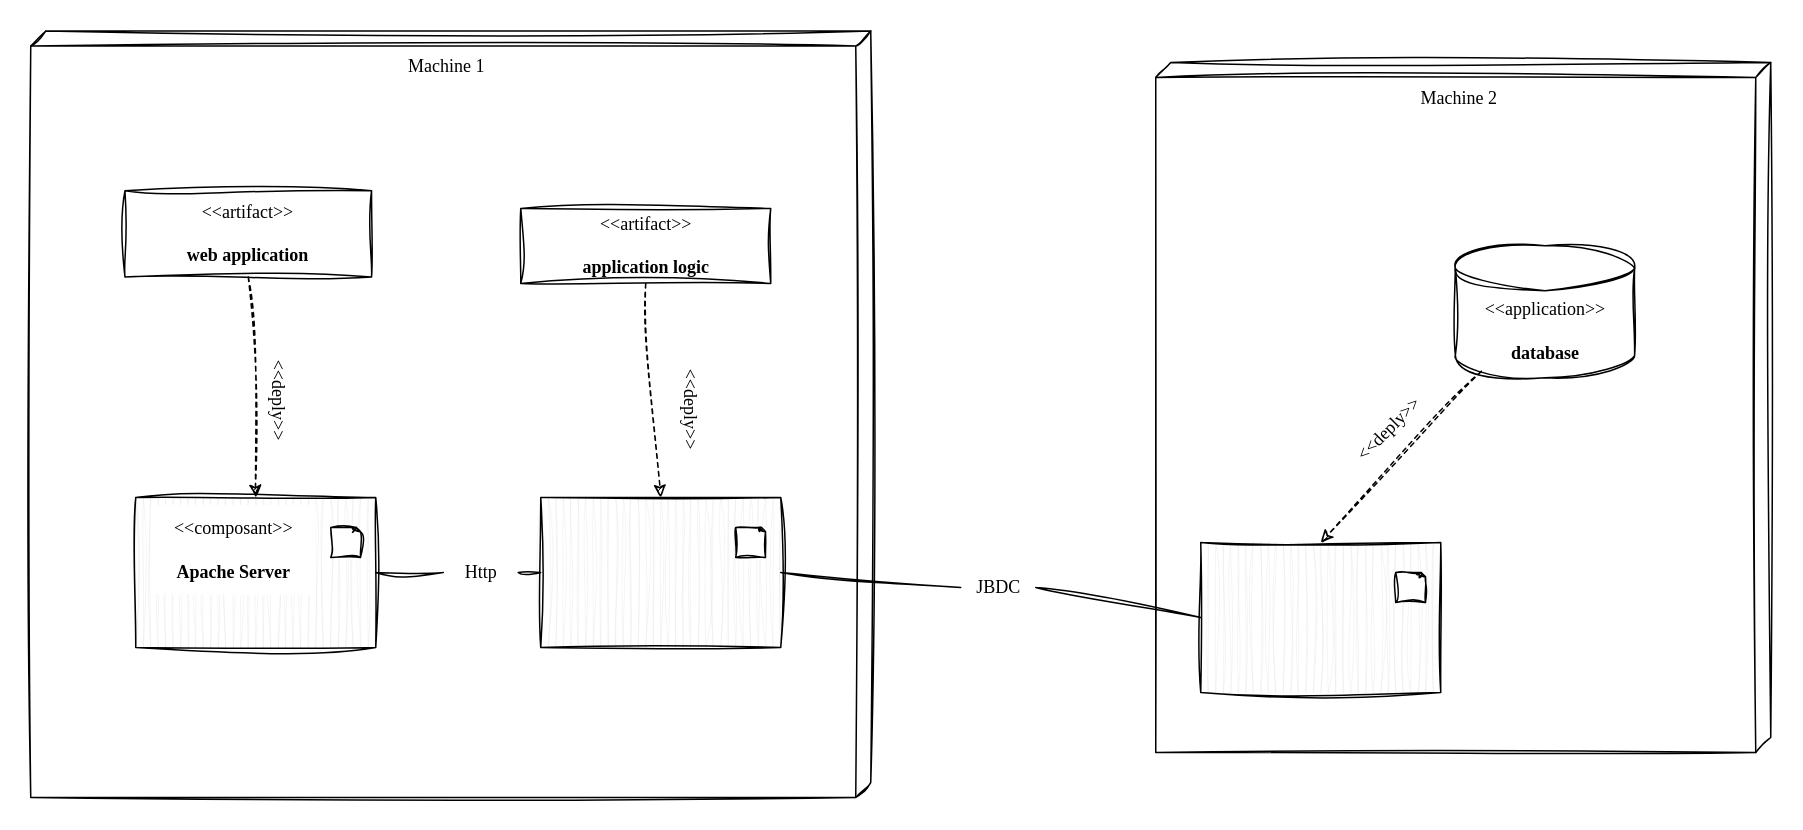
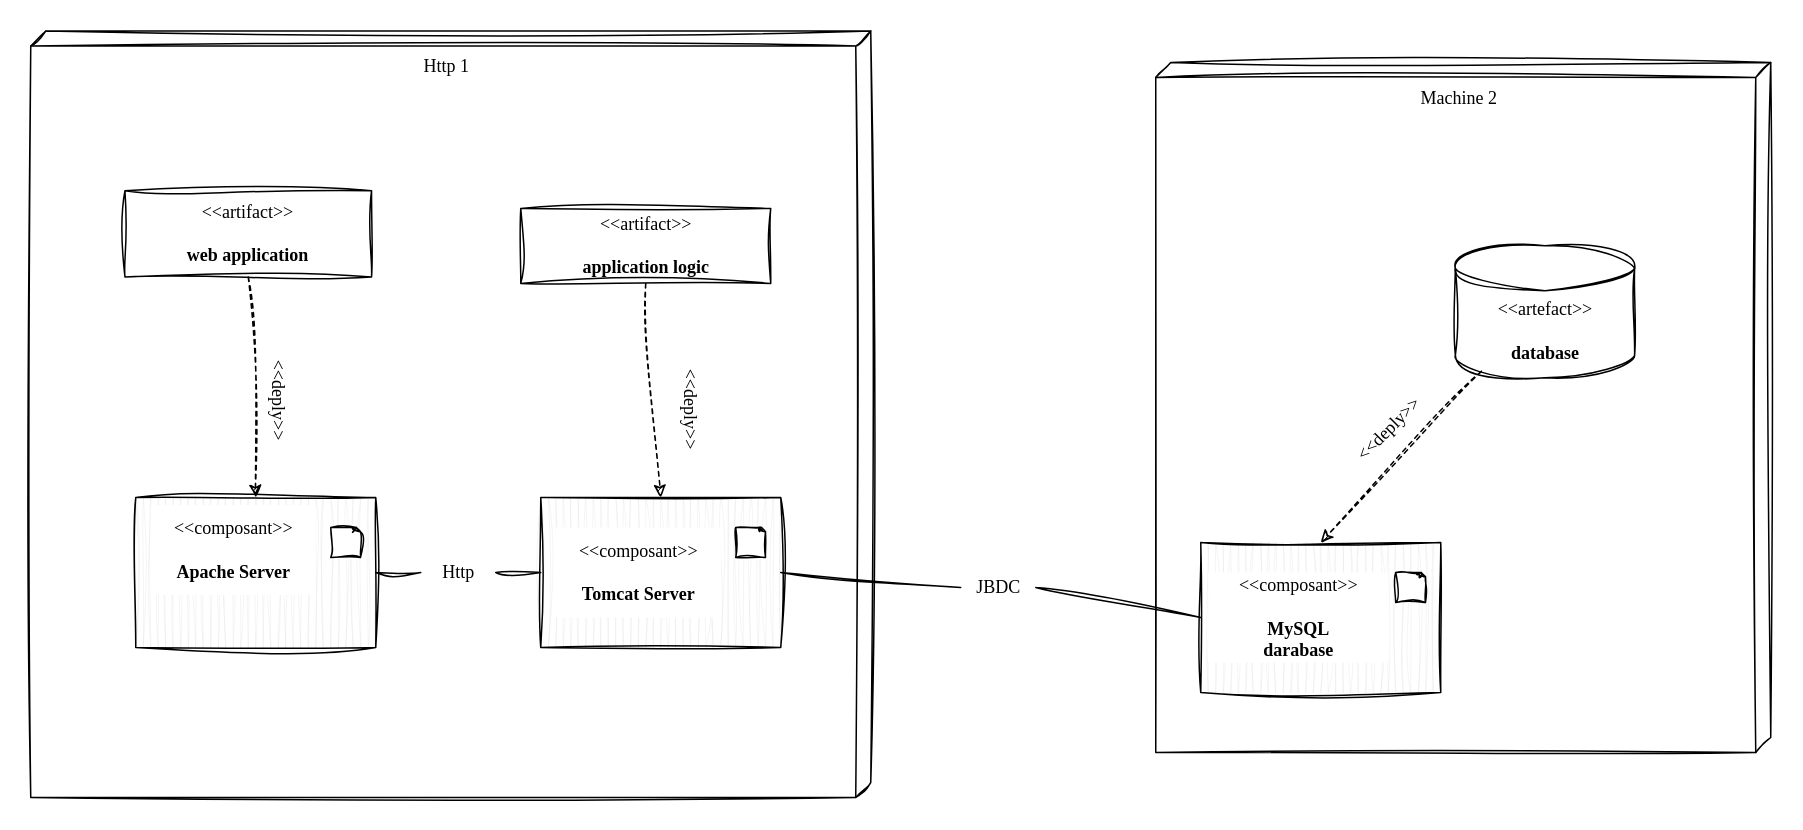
node "Machine 1": label "Machine 1" -> "Http 1"
node "<<application>> database": label "<<application>> database" -> "<<artefact>> database"
node "Http": moved (481, 572) -> (458, 572)
node "<<composant>> Tomcat Server": added
node "<<composant>> MySQL darabase": added
